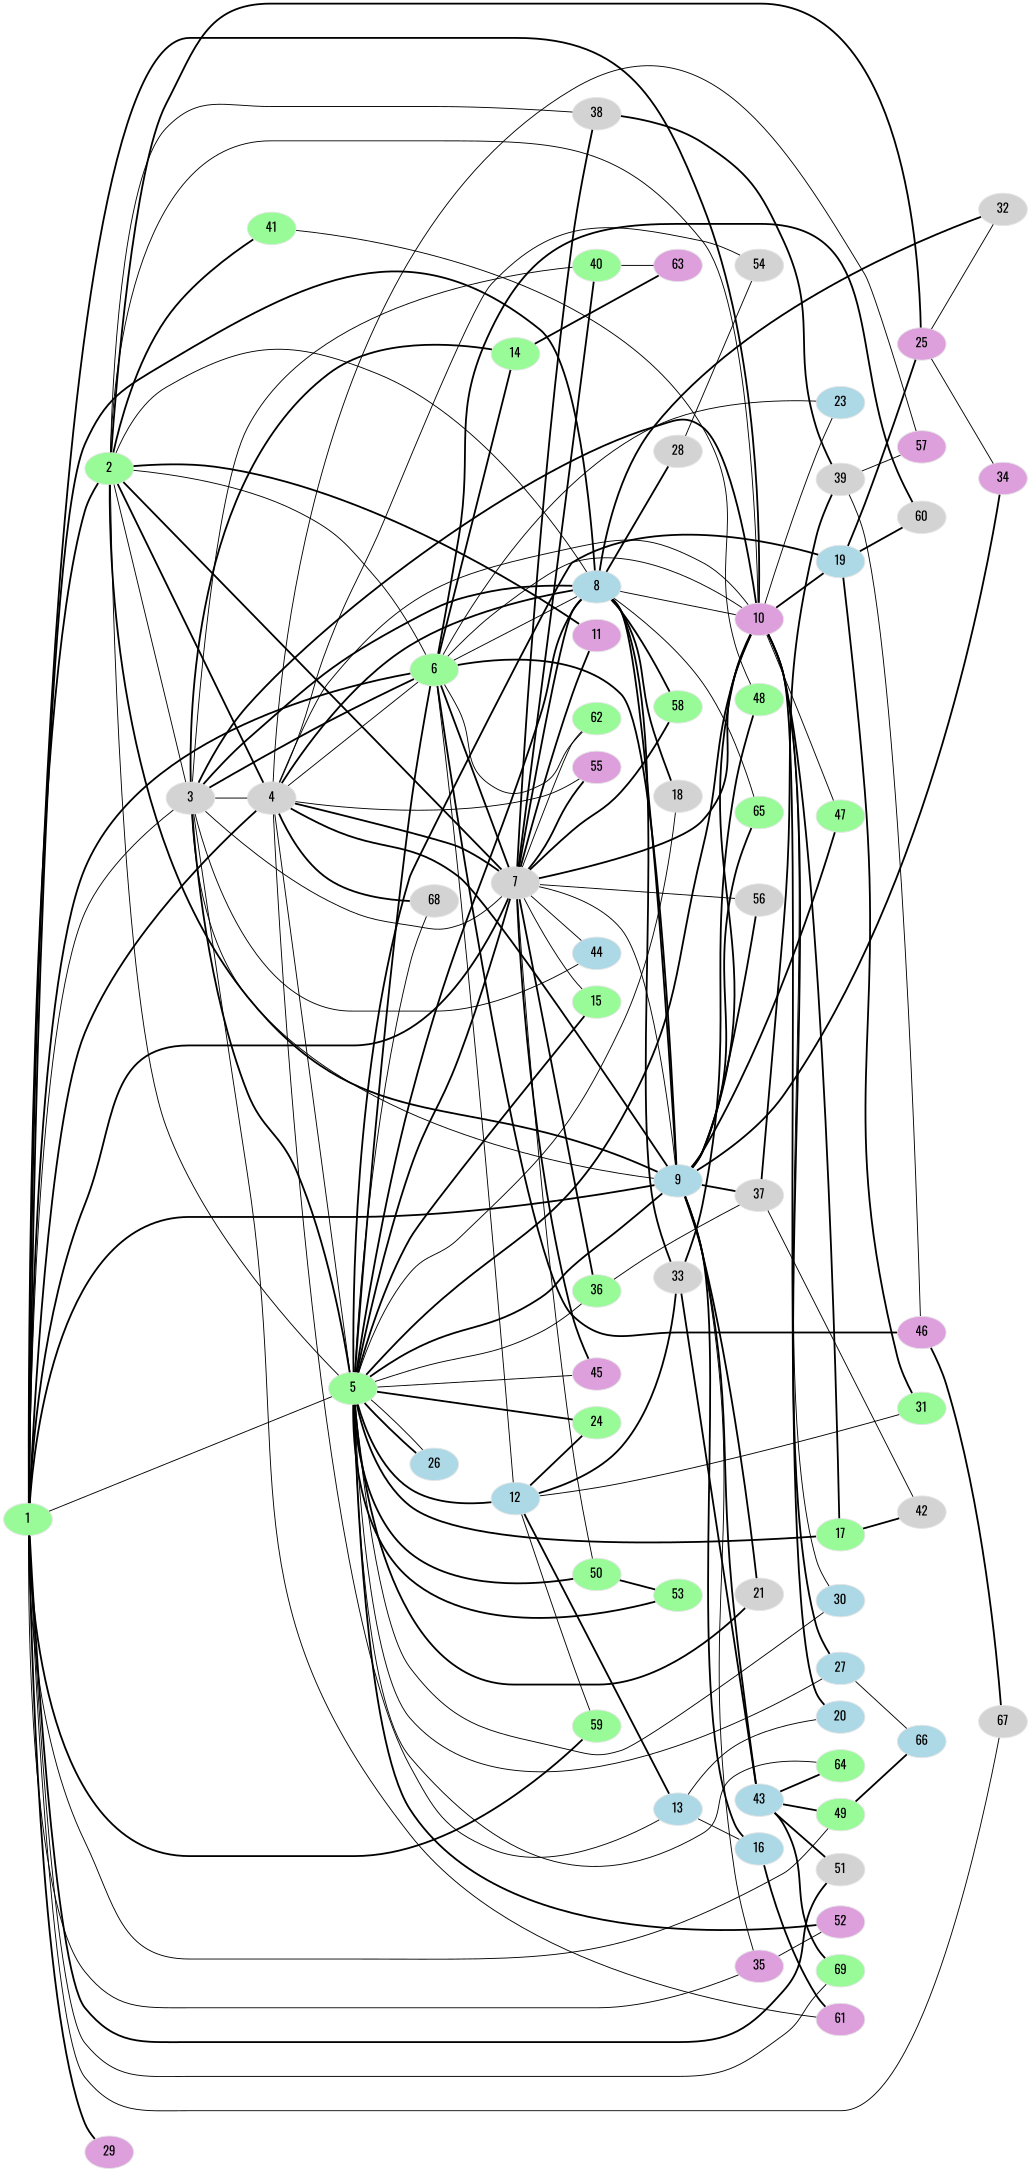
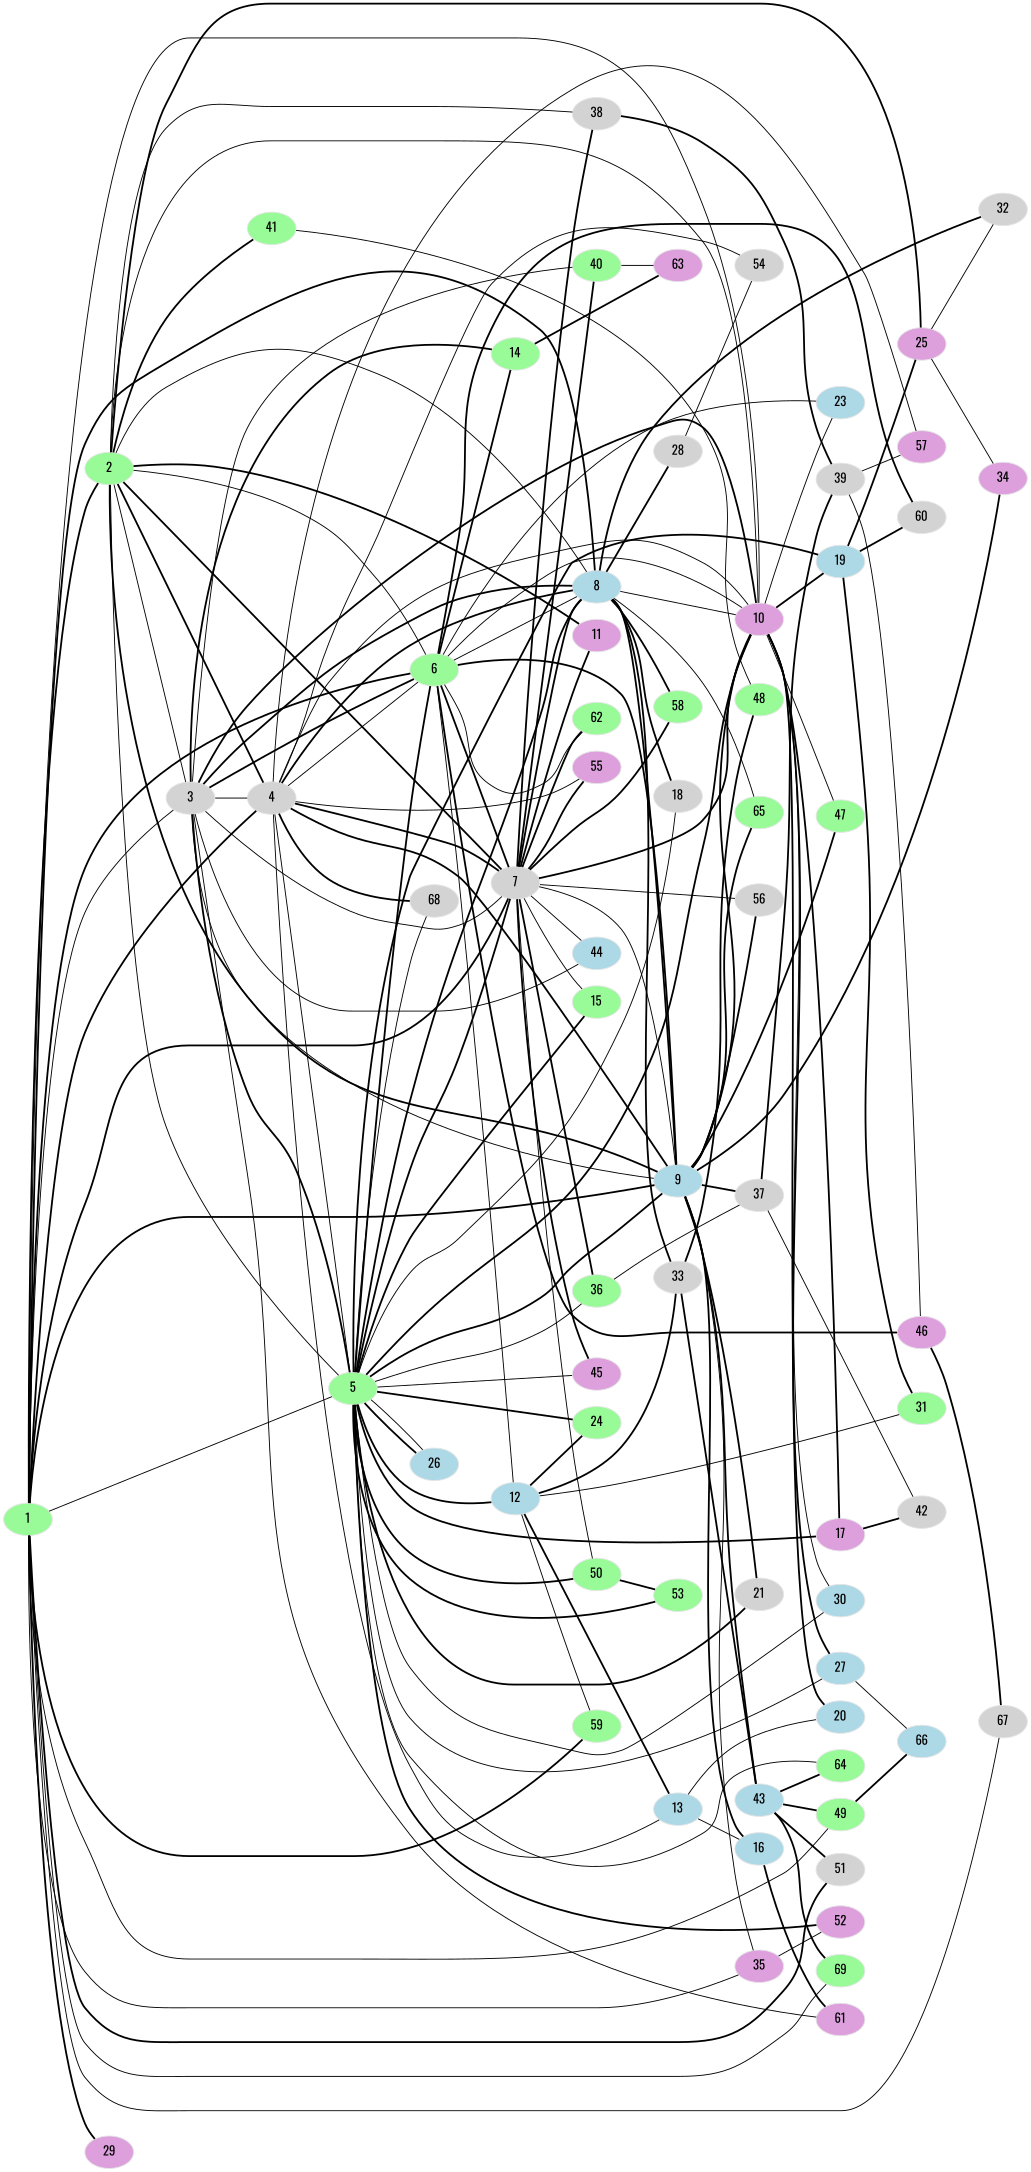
edge "10" -- "1": style bold -> solid
edge "62" -- "7": style solid -> bold
node "17": fillcolor palegreen -> plum
